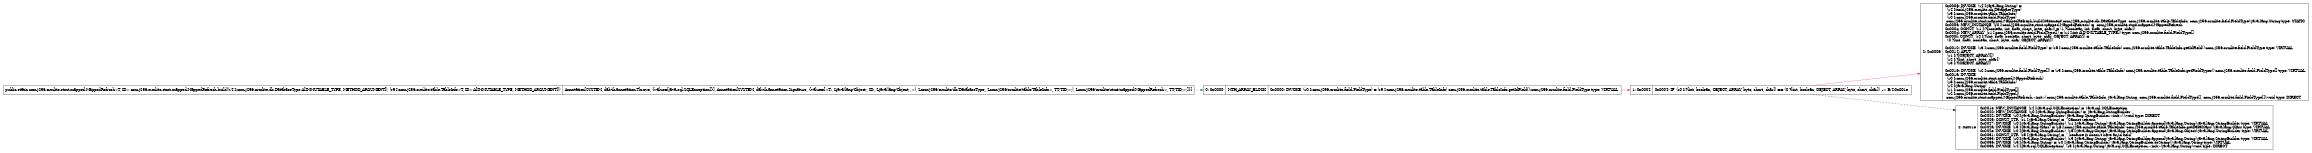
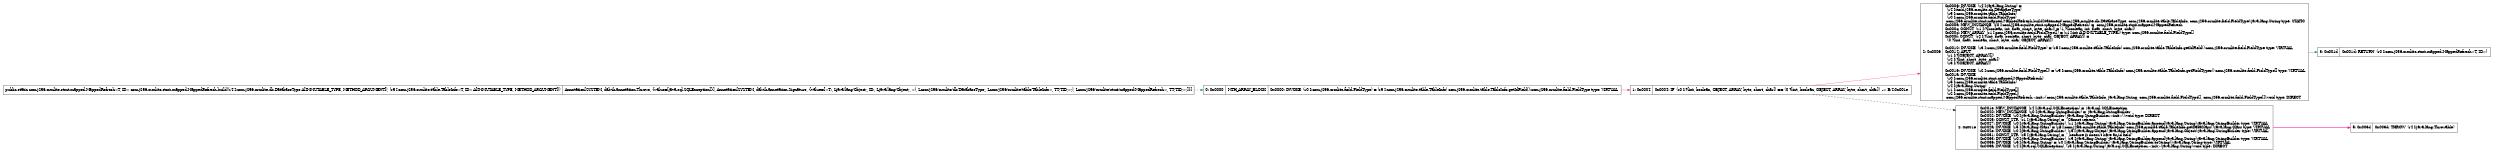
node "3: 0x001d": added
node "5: 0x003d": added
